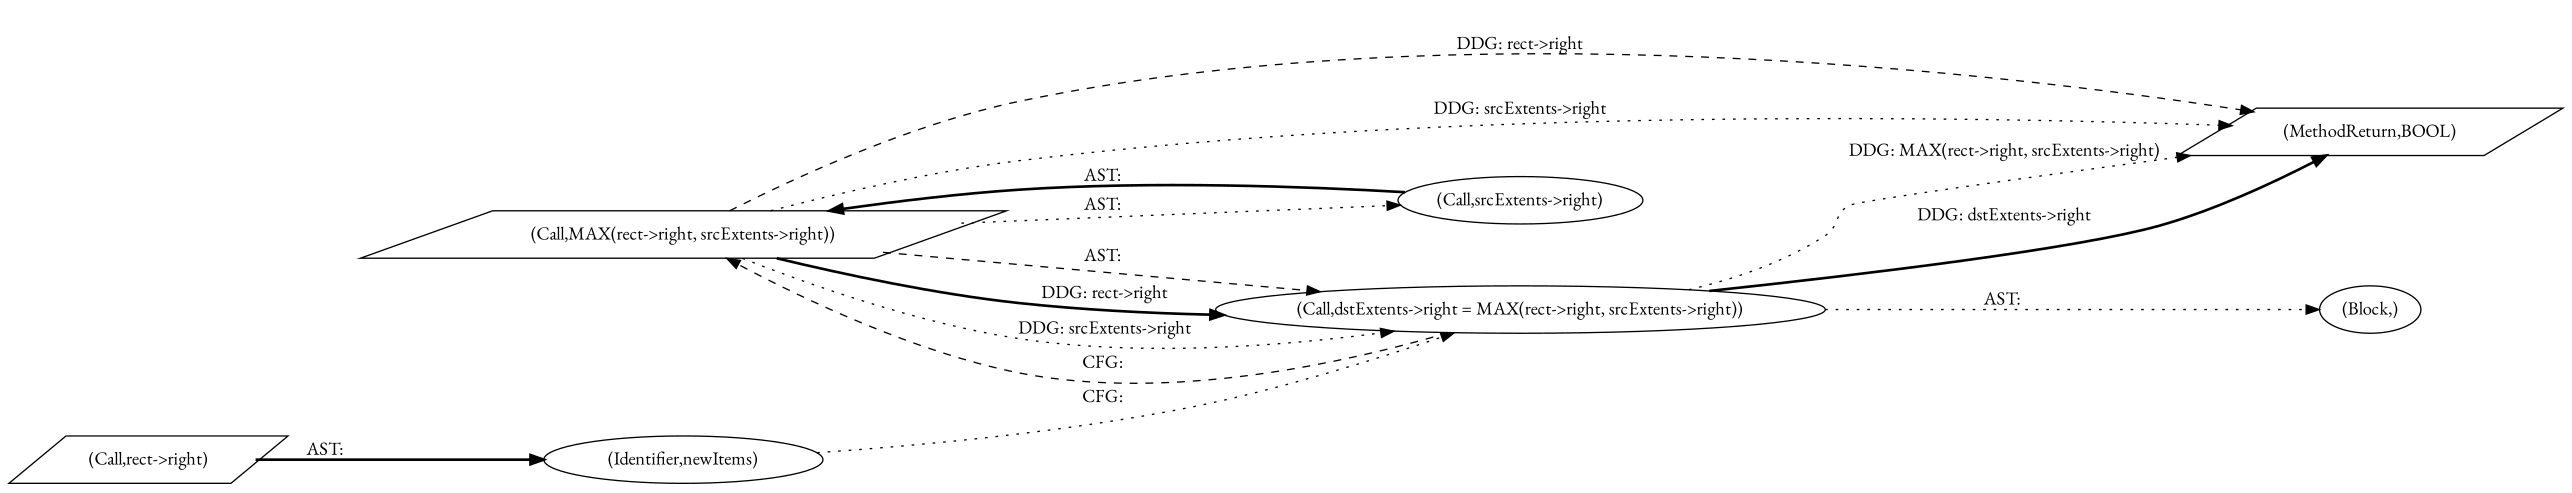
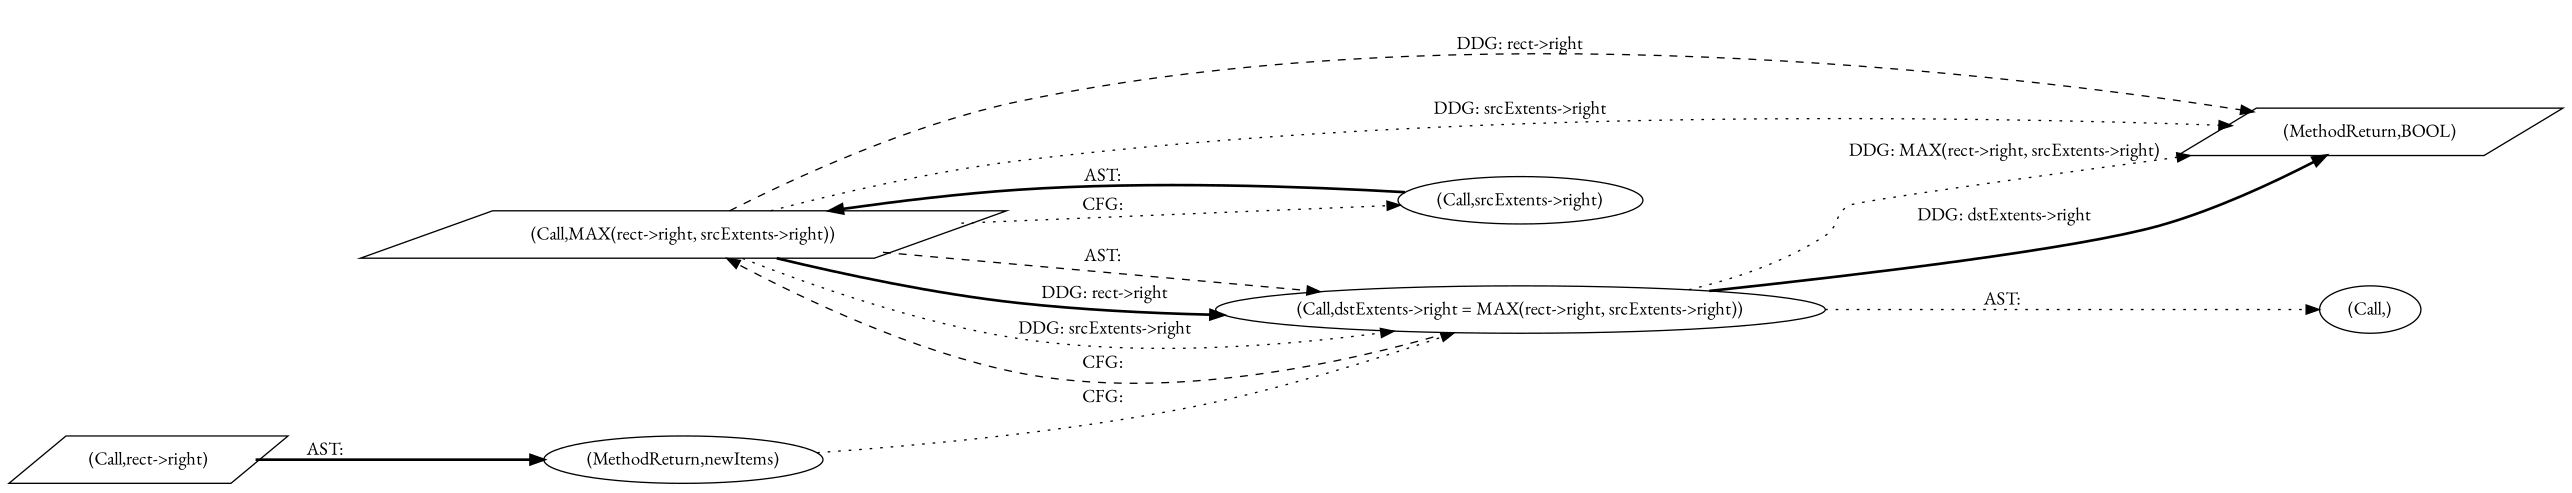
edge "(Call,MAX(rect->right, srcExtents->right))" -> "(Call,srcExtents->right)": label "AST: " -> "CFG: "
node "(Block,)": label "(Block,)" -> "(Call,)"
node "(Identifier,newItems)": label "(Identifier,newItems)" -> "(MethodReturn,newItems)"
